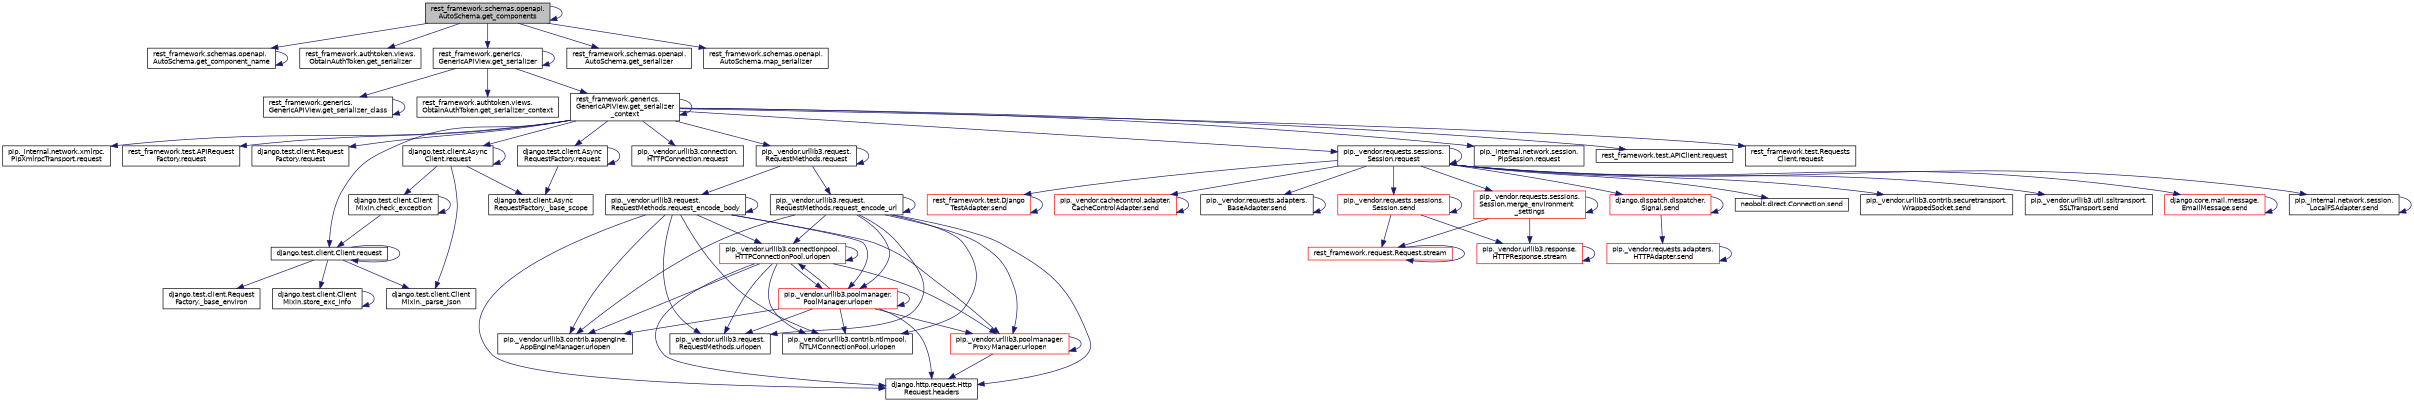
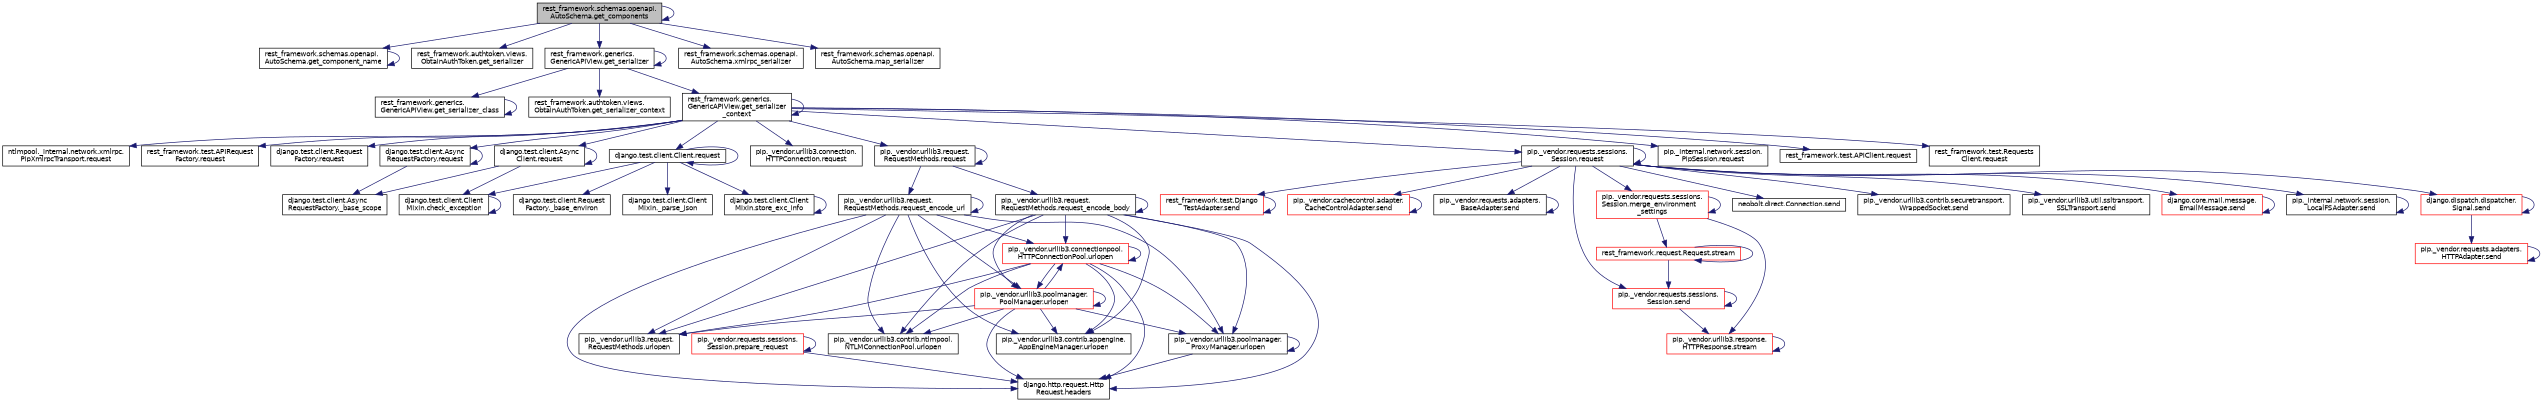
node "rest_framework.schemas.openapi. AutoSchema.get_serializer": label "rest_framework.schemas.openapi. AutoSchema.get_serializer" -> "rest_framework.schemas.openapi. AutoSchema.xmlrpc_serializer"
node "pip._internal.network.xmlrpc. PipXmlrpcTransport.request": label "pip._internal.network.xmlrpc. PipXmlrpcTransport.request" -> "ntlmpool._internal.network.xmlrpc. PipXmlrpcTransport.request"
edge "django.test.client.Async Client.request" -> "django.test.client.Client Mixin._parse_json": removed
edge "pip._vendor.requests.sessions. Session.send" -> "rest_framework.request.Request.stream": reversed
edge "django.test.client.Client Mixin.check_exception" -> "django.test.client.Client.request": reversed
node "pip._vendor.requests.sessions. Session.prepare_request": added
node "pip._vendor.urllib3.poolmanager. ProxyManager.urlopen": color red -> black
